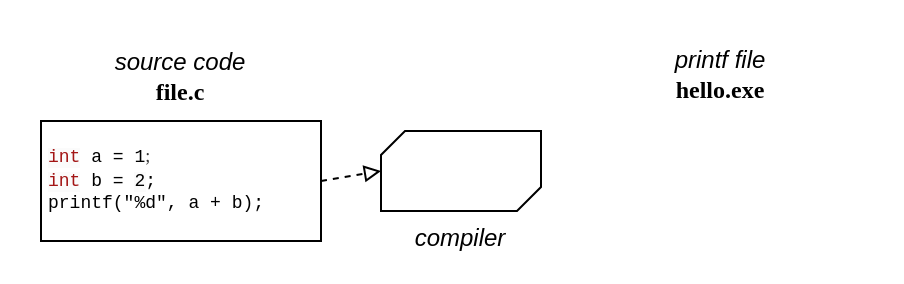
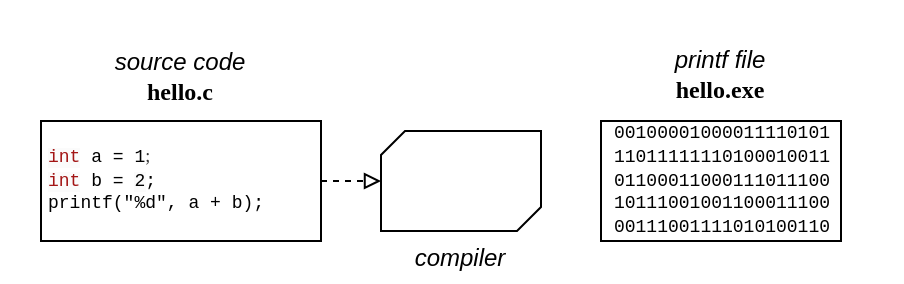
node "source code file.c": label "source code file.c" -> "source code hello.c"
node "compiler": size 160x80 -> 160x100
node "00100001000011110101 11011111110100010011 01100011000111011100 10111001001100011100 00111001111010100110": added
